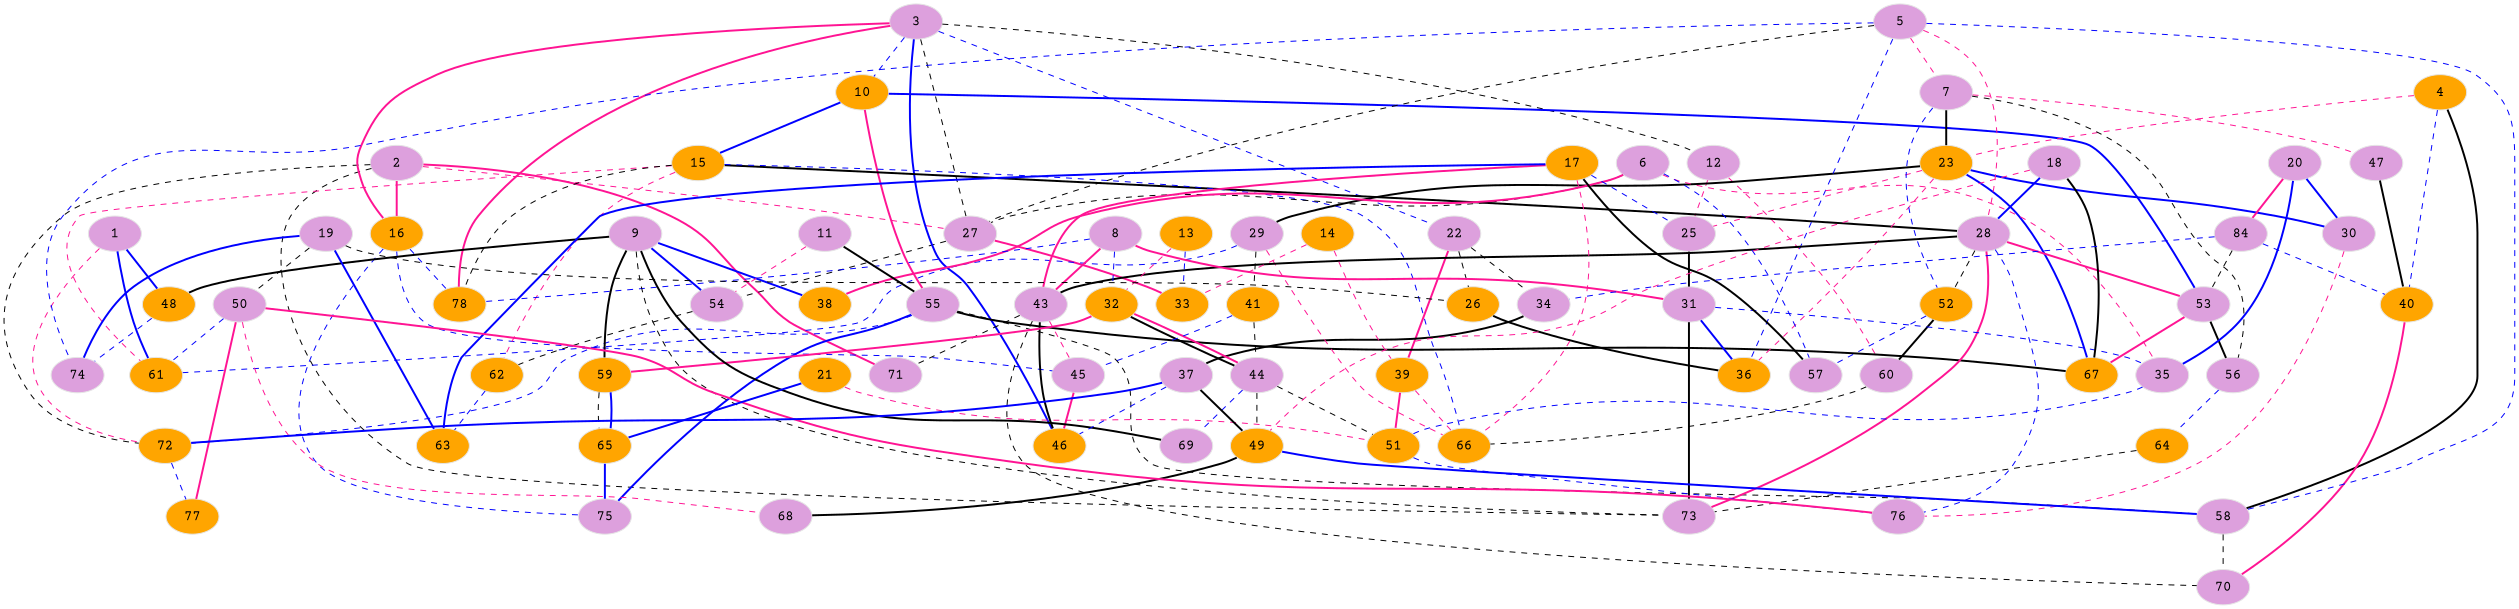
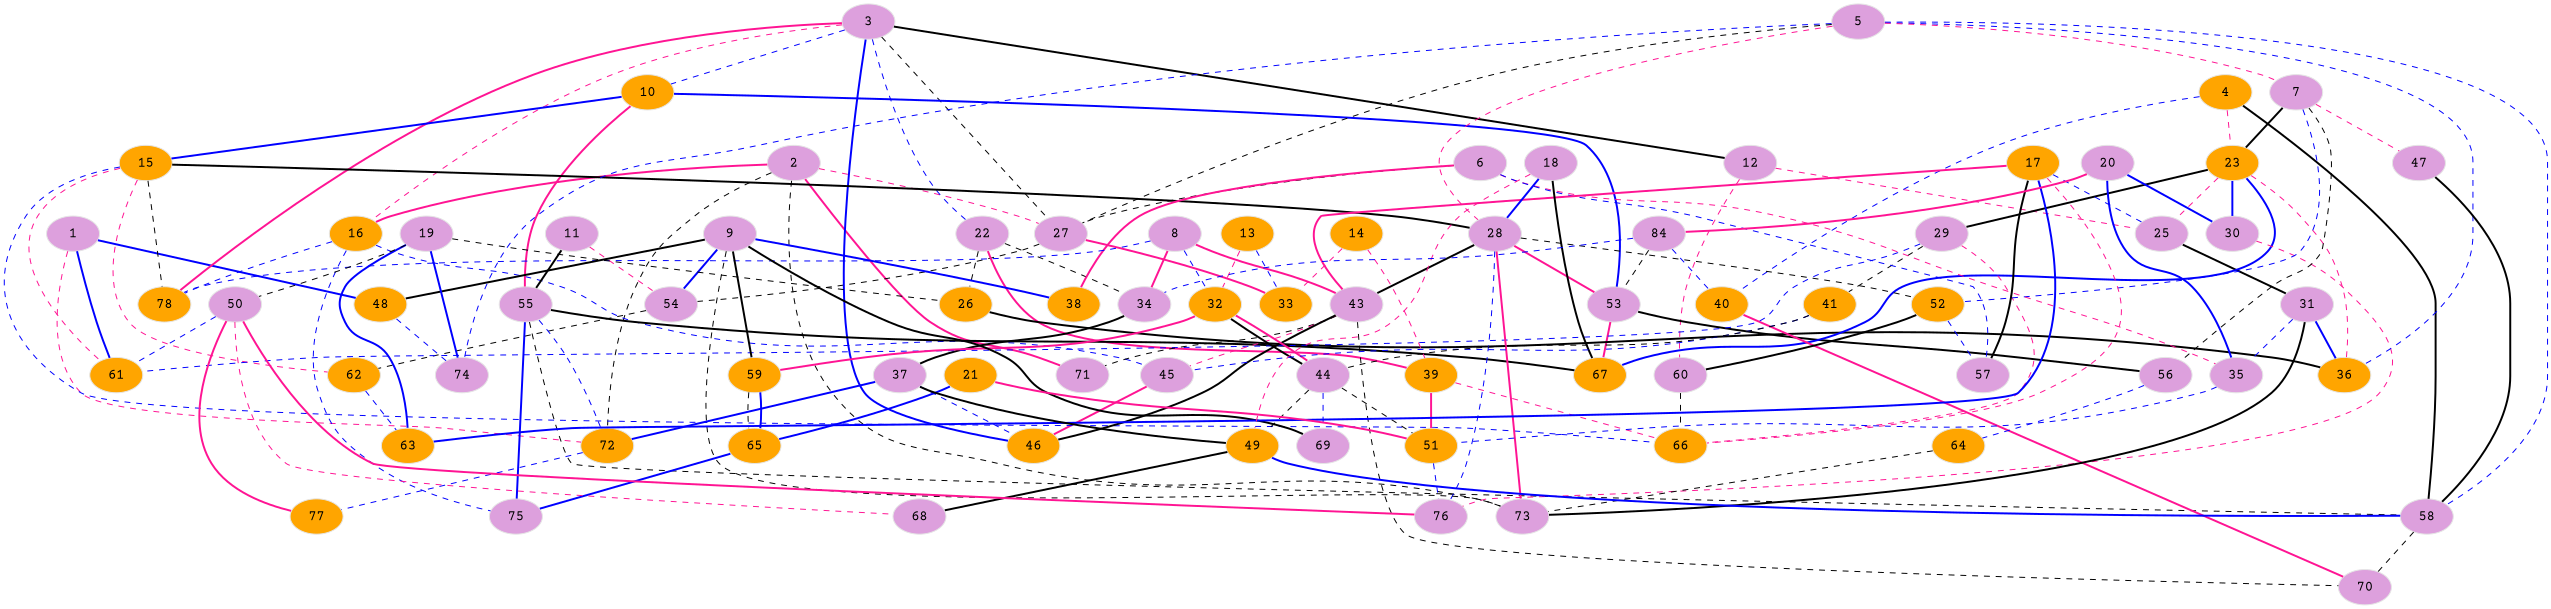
edge "3" -- "16": style bold -> dashed
edge "3" -- "12": style dashed -> bold
edge "47" -- "40": now "47" -- "58"
edge "8" -- "31": now "8" -- "34"
edge "21" -- "51": style dashed -> bold
